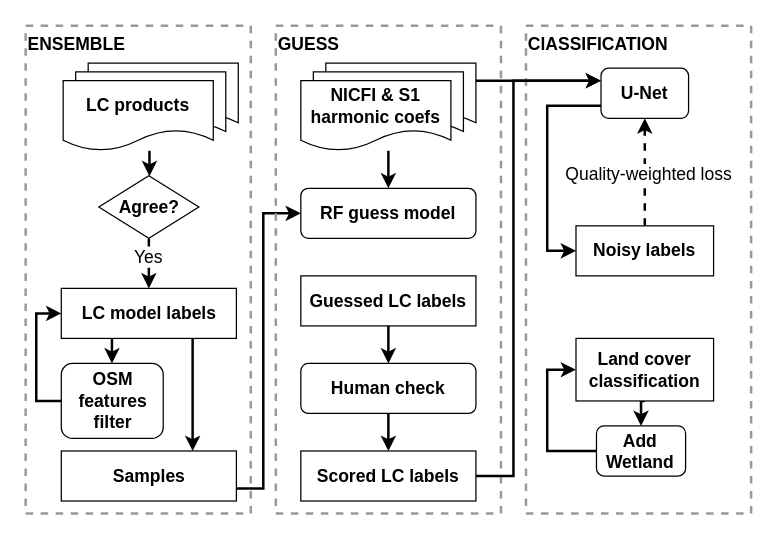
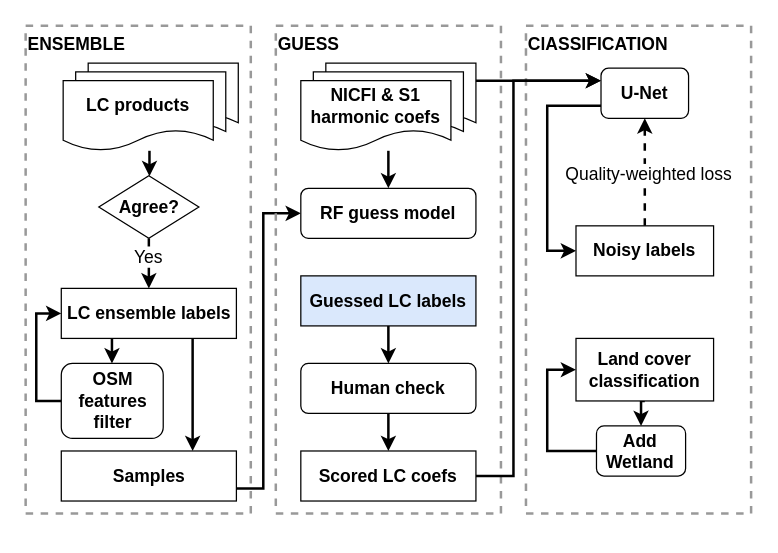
node "Guessed LC labels": fillcolor #ffffff -> #dae8fc
node "LC model labels": label "LC model labels" -> "LC ensemble labels"
node "Scored LC labels": label "Scored LC labels" -> "Scored LC coefs"
